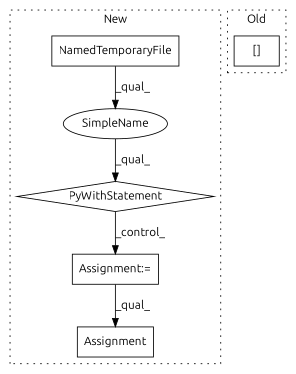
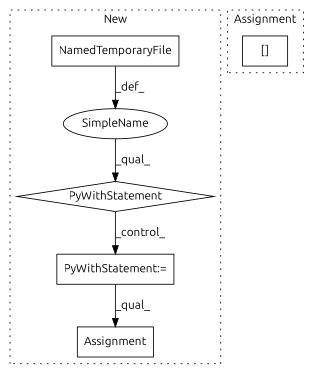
cluster "Old": label "Old" -> "Assignment"
edge "NamedTemporaryFile" -> "SimpleName": label "_qual_" -> "_def_"
node "Assignment:=": label "Assignment:=" -> "PyWithStatement:="
